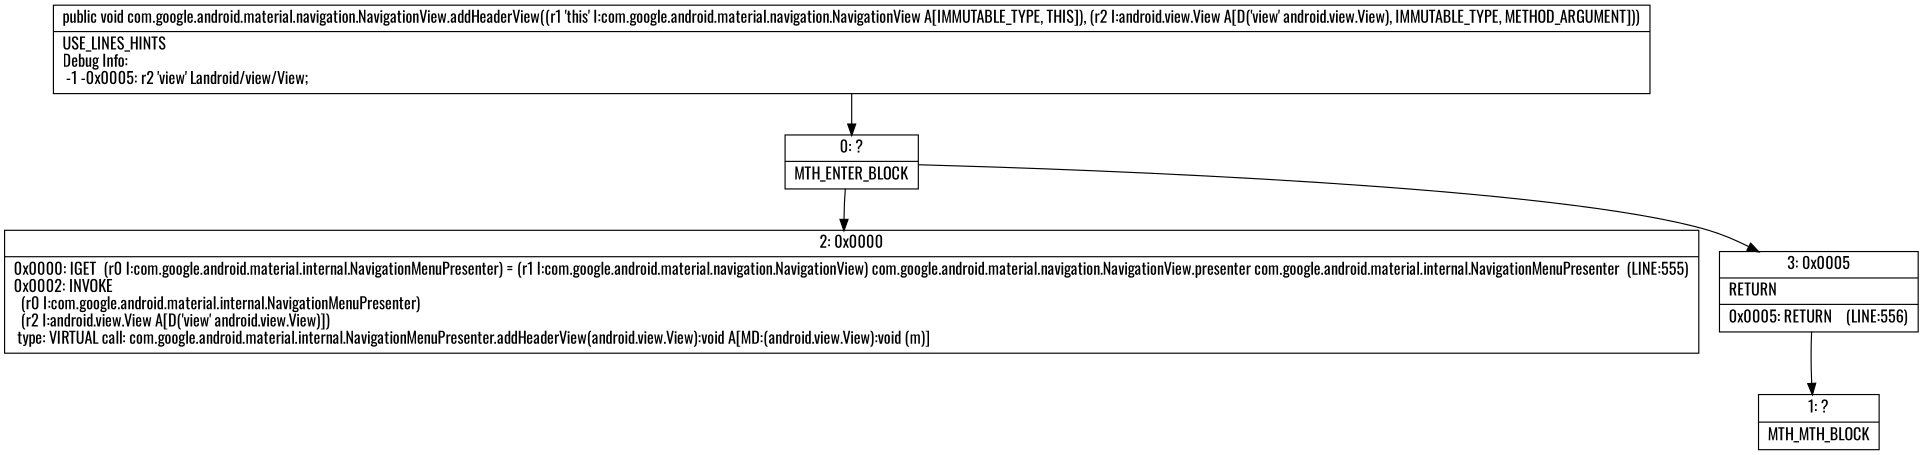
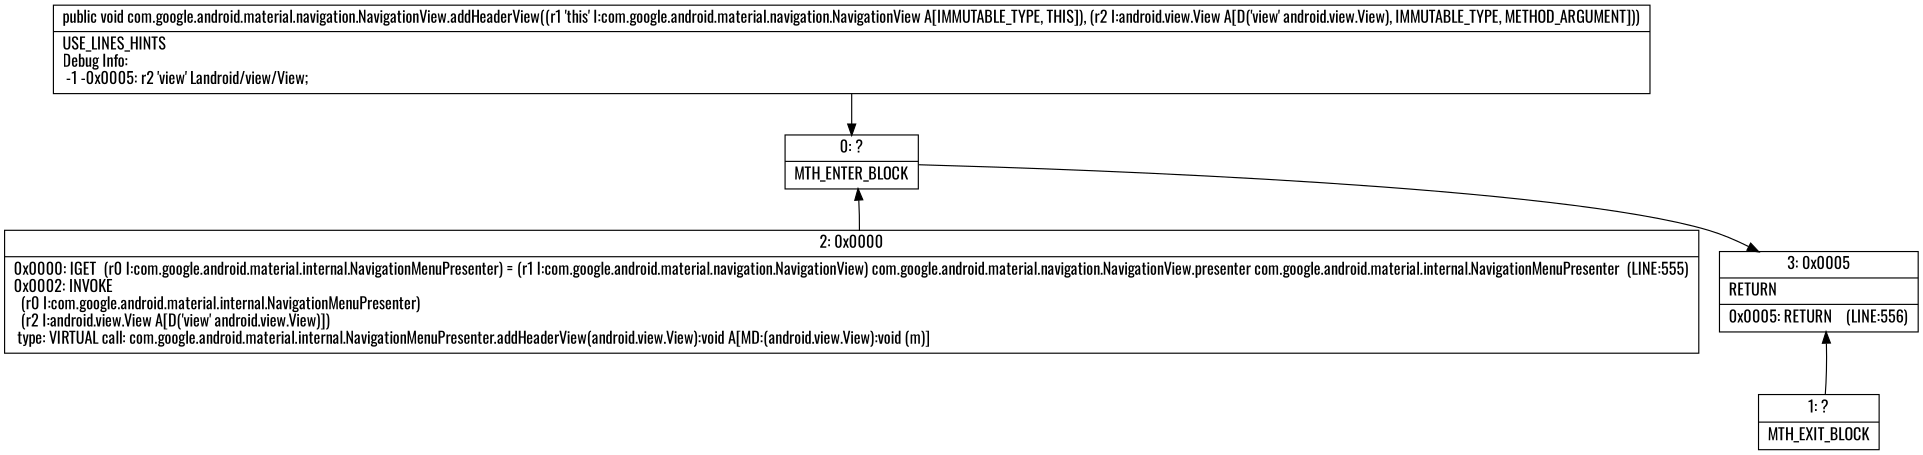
edge "0: ?" -> "2: 0x0000": reversed
edge "3: 0x0005" -> "1: ?": reversed
node "1: ?": text "MTH_MTH_BLOCK" -> "MTH_EXIT_BLOCK"
